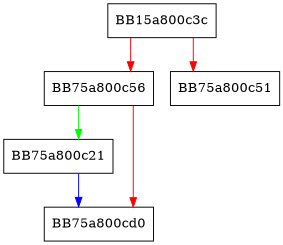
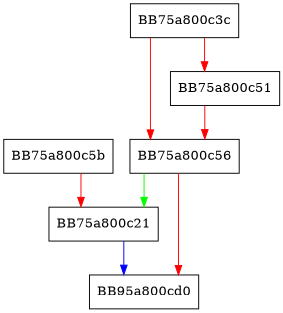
node "BB15a800c3c": label "BB15a800c3c" -> "BB75a800c3c"
edge "BB75a800c51" -> "BB75a800c56": added
node "BB75a800c5b": added
node "BB75a800cd0": label "BB75a800cd0" -> "BB95a800cd0"
